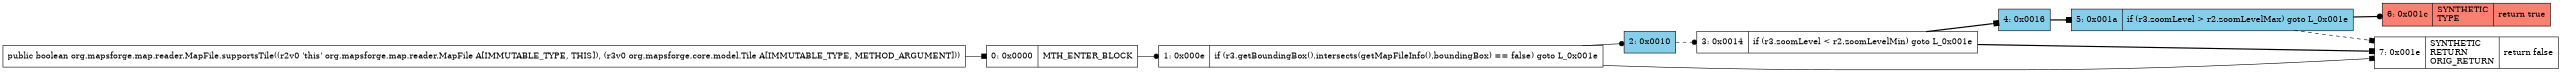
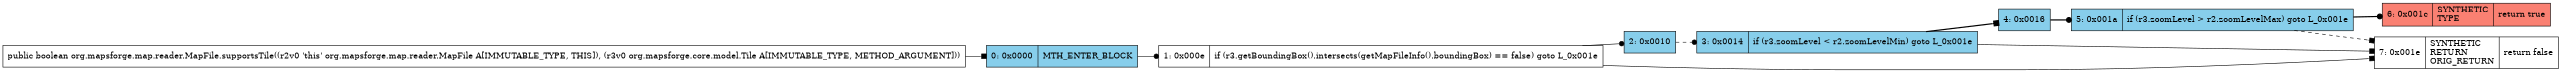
edge "4: 0x0016" -> "5: 0x001a": arrowhead box -> dot
node "3: 0x0014": fillcolor white -> skyblue
edge "3: 0x0014" -> "7: 0x001e": style bold -> solid
node "0: 0x0000": fillcolor white -> skyblue
